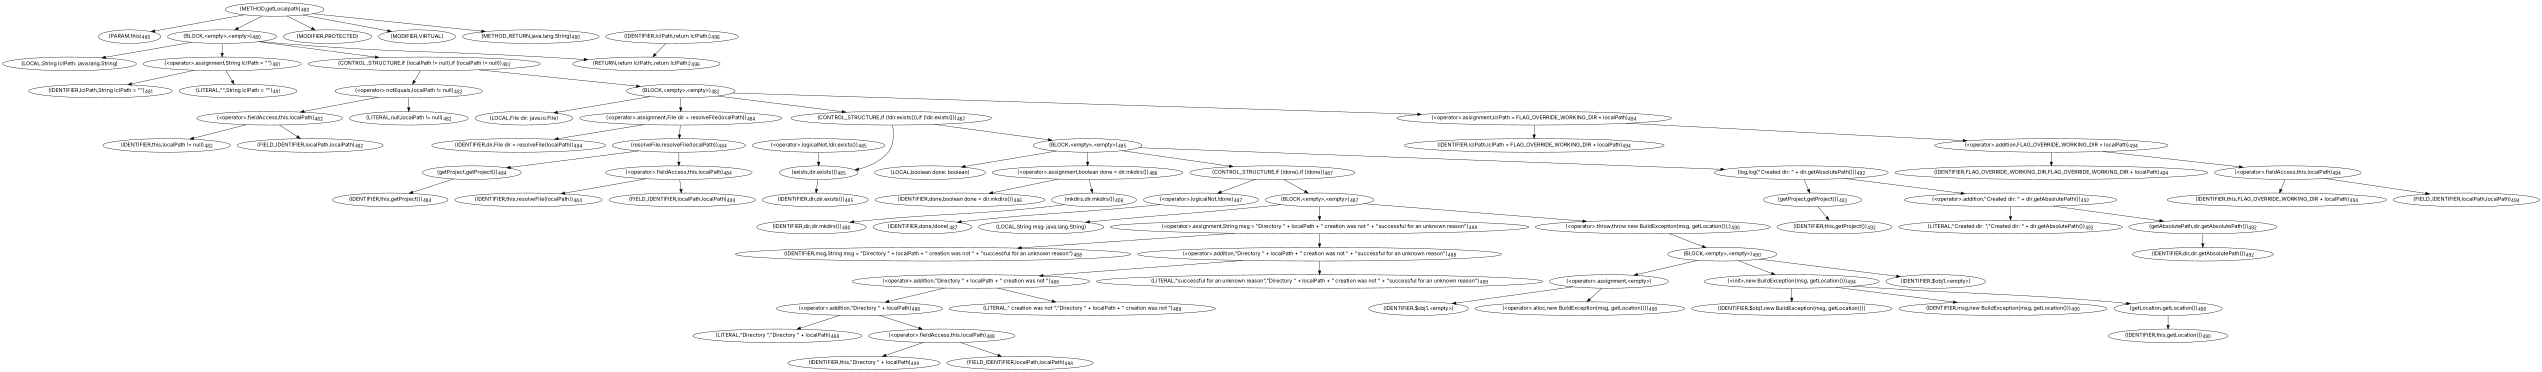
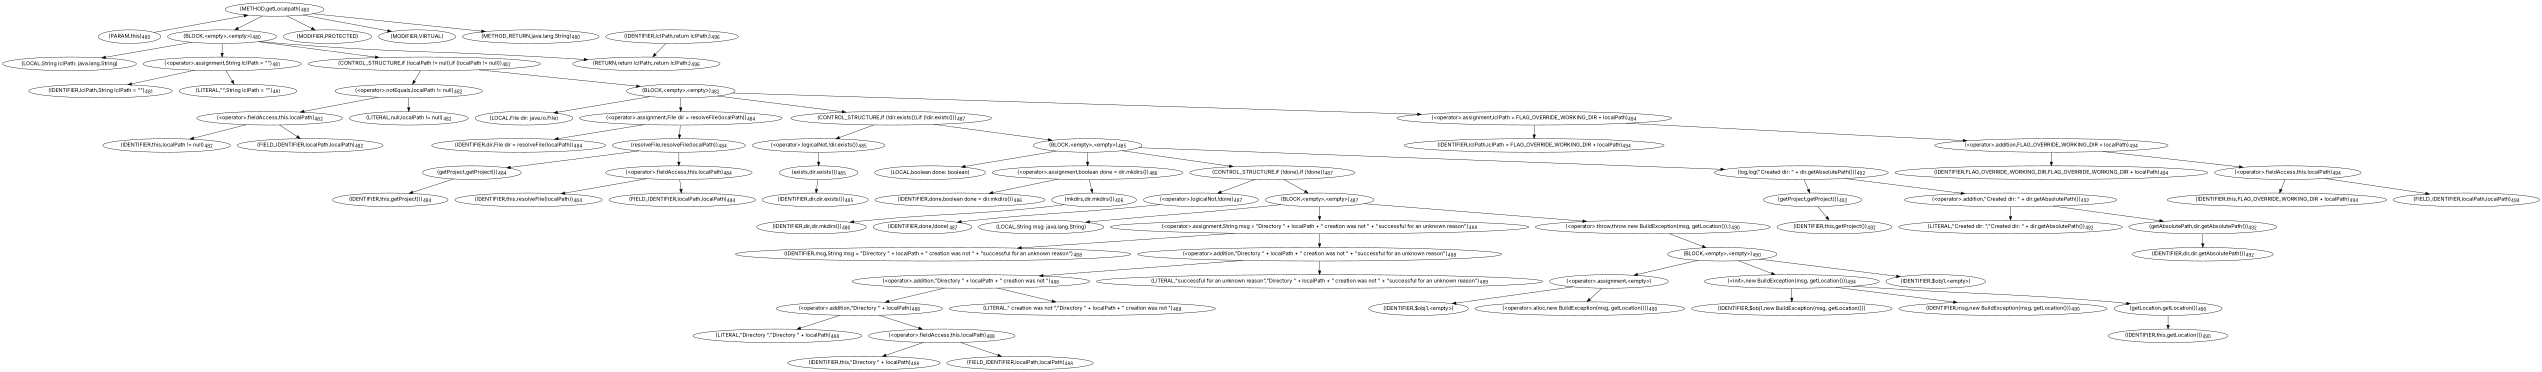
edge "(METHOD,getLocalpath)" -> "(PARAM,this)": reversed
edge "(CONTROL_STRUCTURE,if (!dir.exists()),if (!dir.exists()))" -> "(exists,dir.exists())": now "(CONTROL_STRUCTURE,if (!dir.exists()),if (!dir.exists()))" -> "(<operator>.logicalNot,!dir.exists())"
